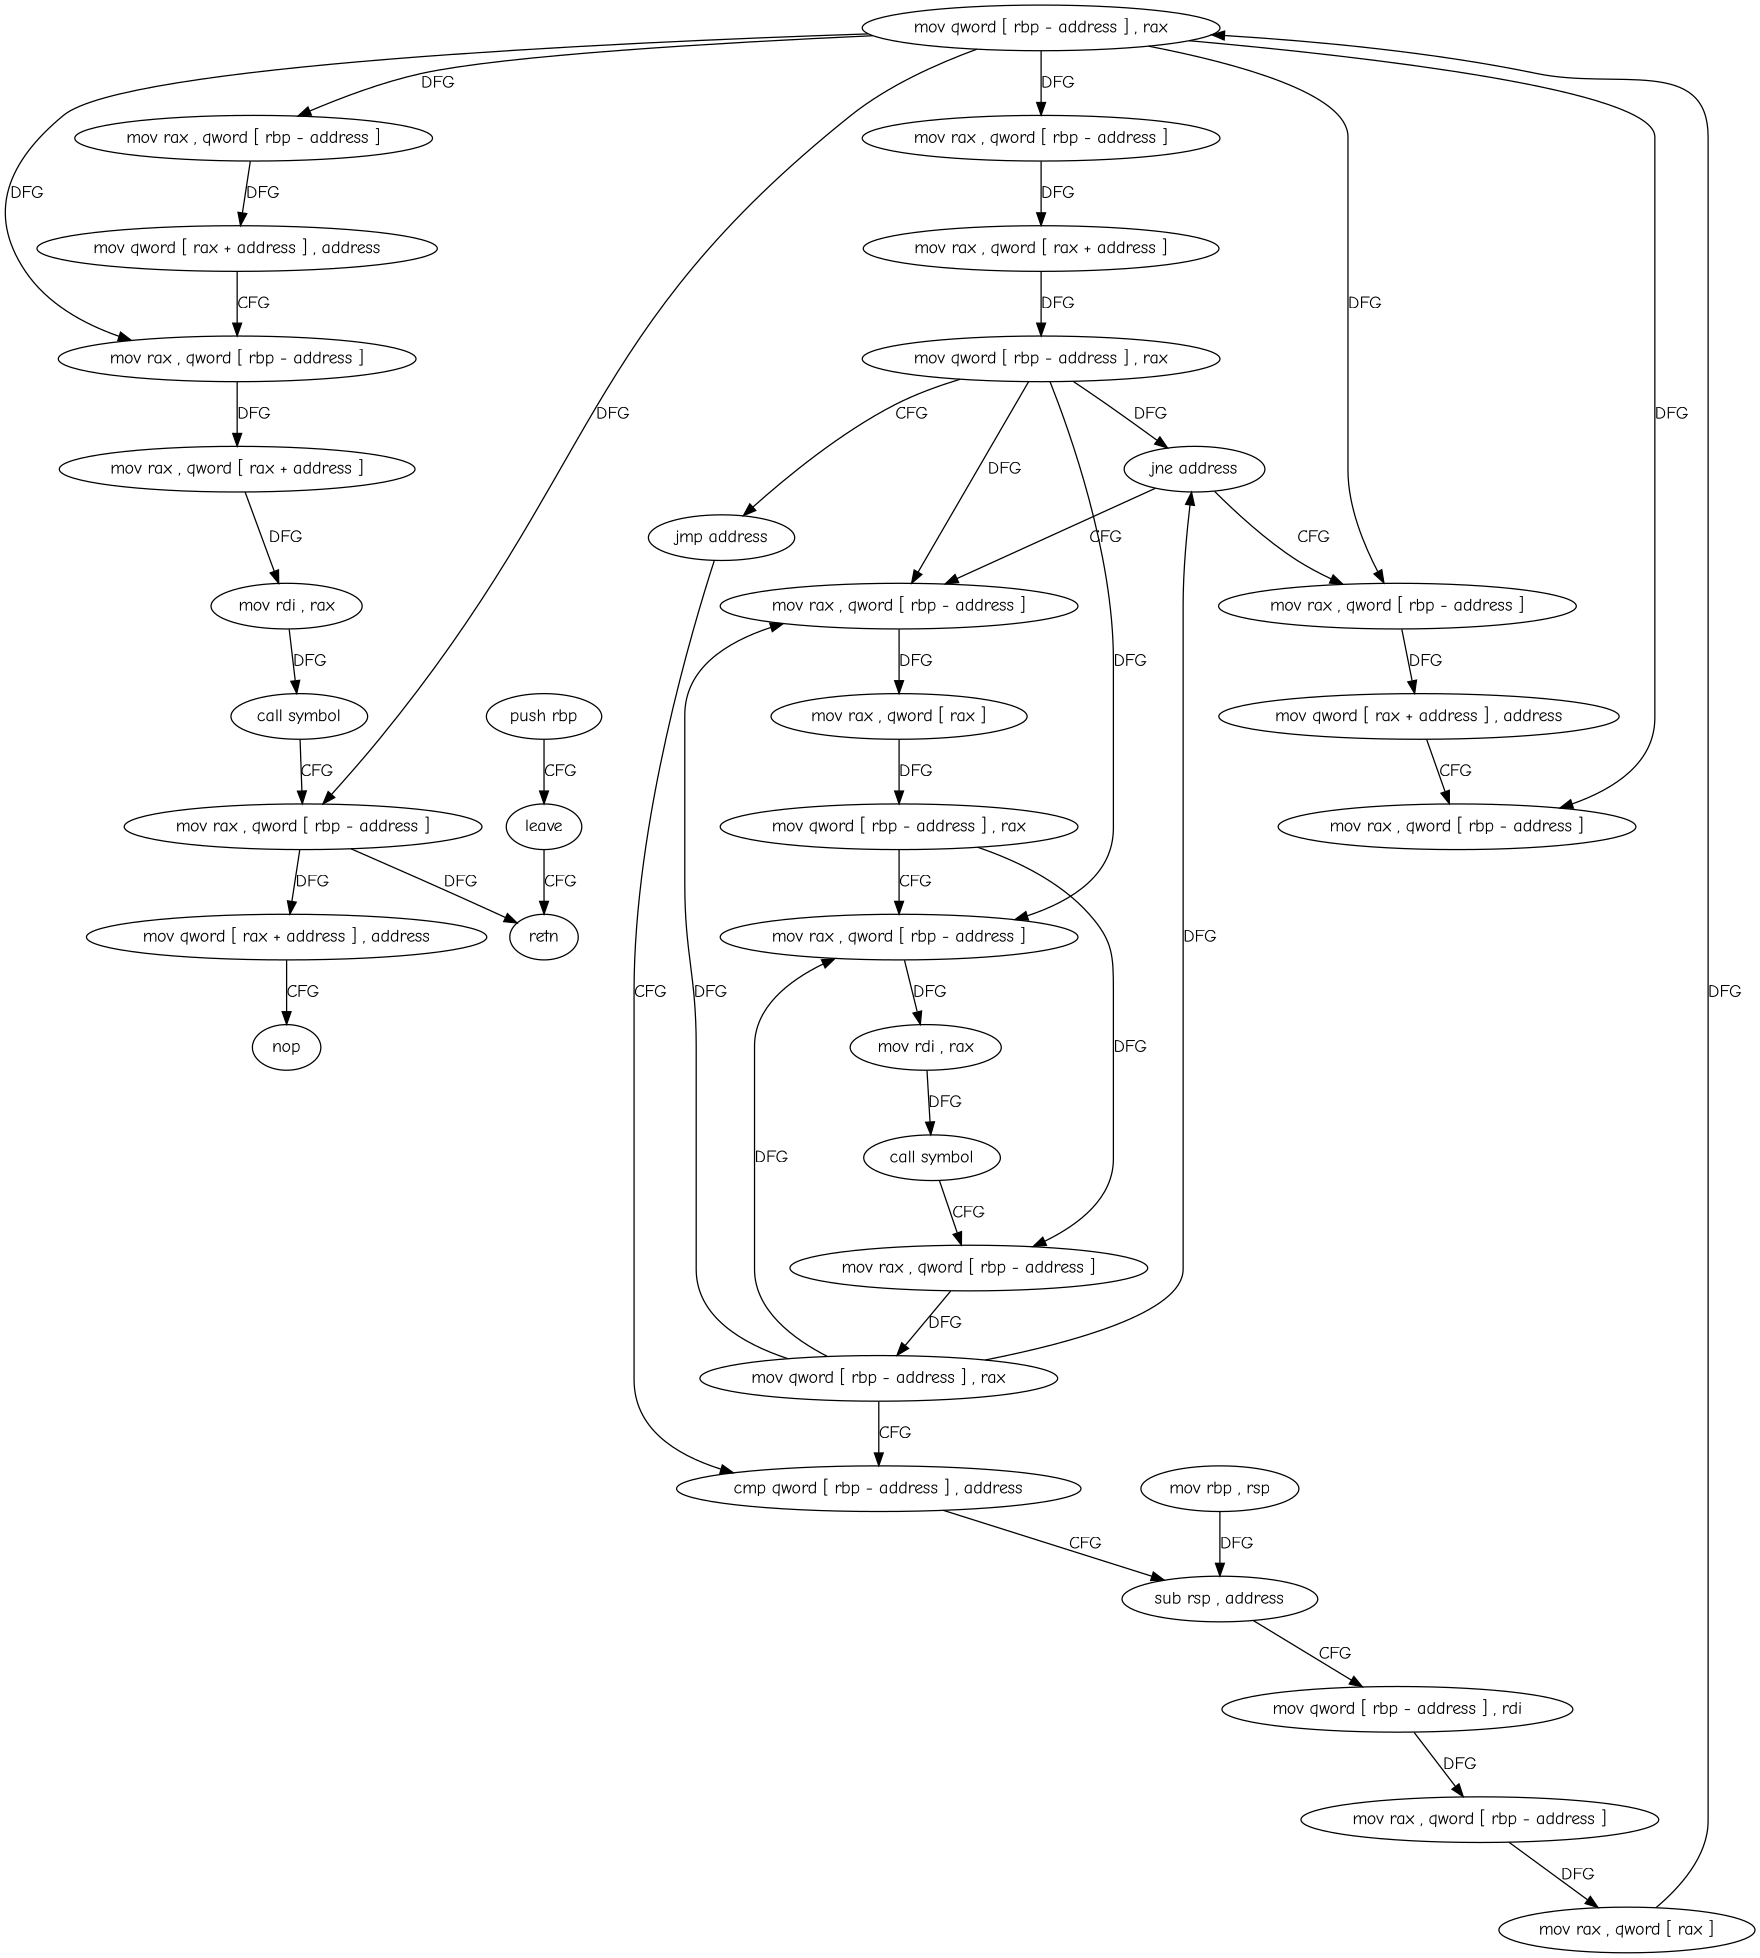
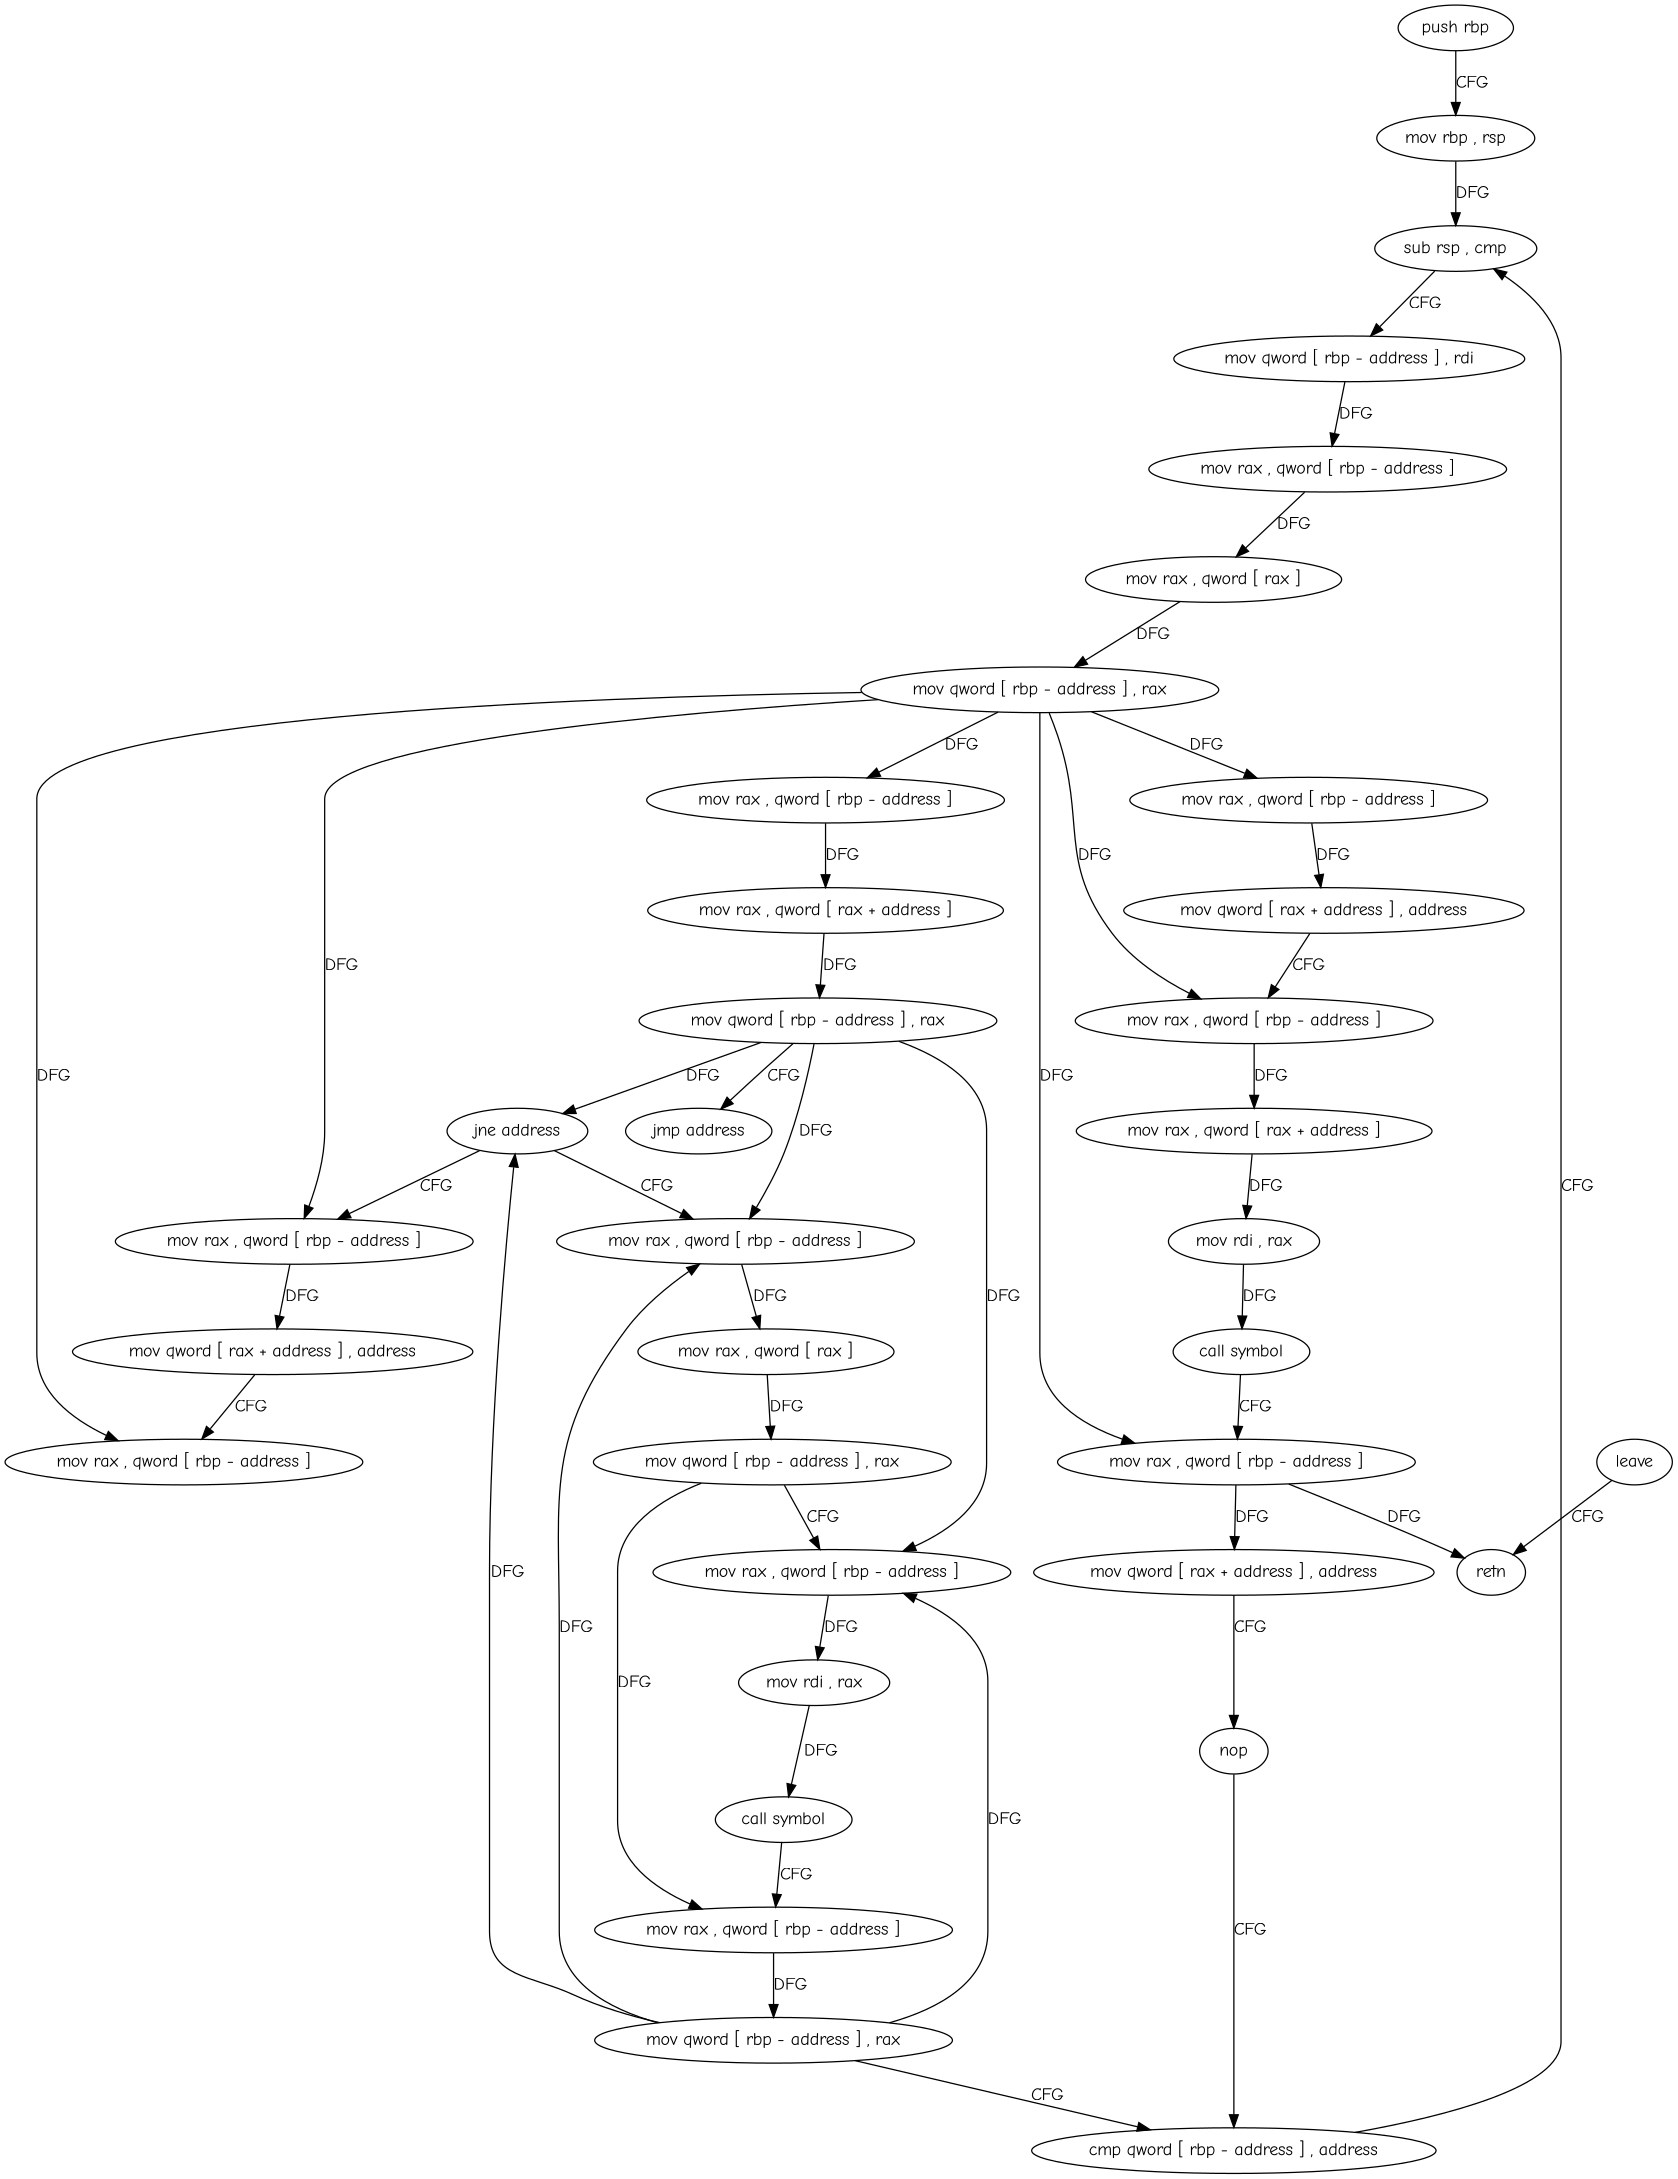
edge "push rbp" -> "leave": now "push rbp" -> "mov rbp , rsp"
edge "jmp address" -> "cmp qword [ rbp - address ] , address": now "nop" -> "cmp qword [ rbp - address ] , address"
node "sub rsp , address": label "sub rsp , address" -> "sub rsp , cmp"
